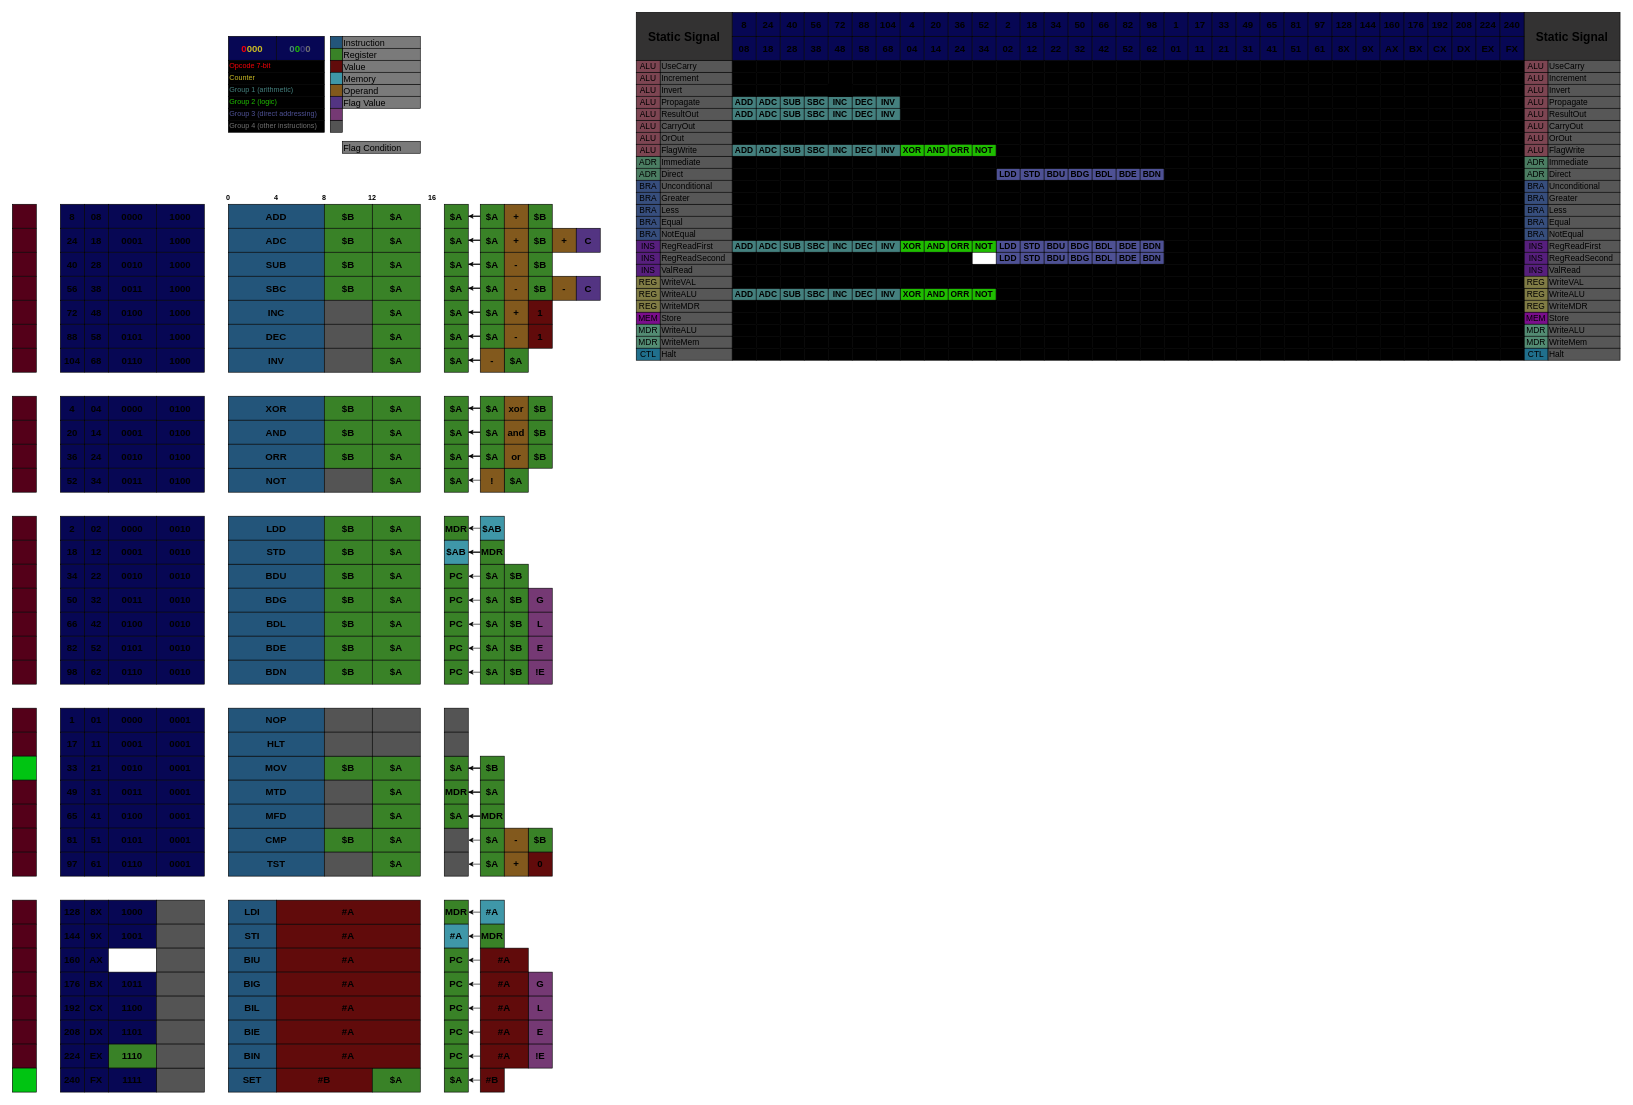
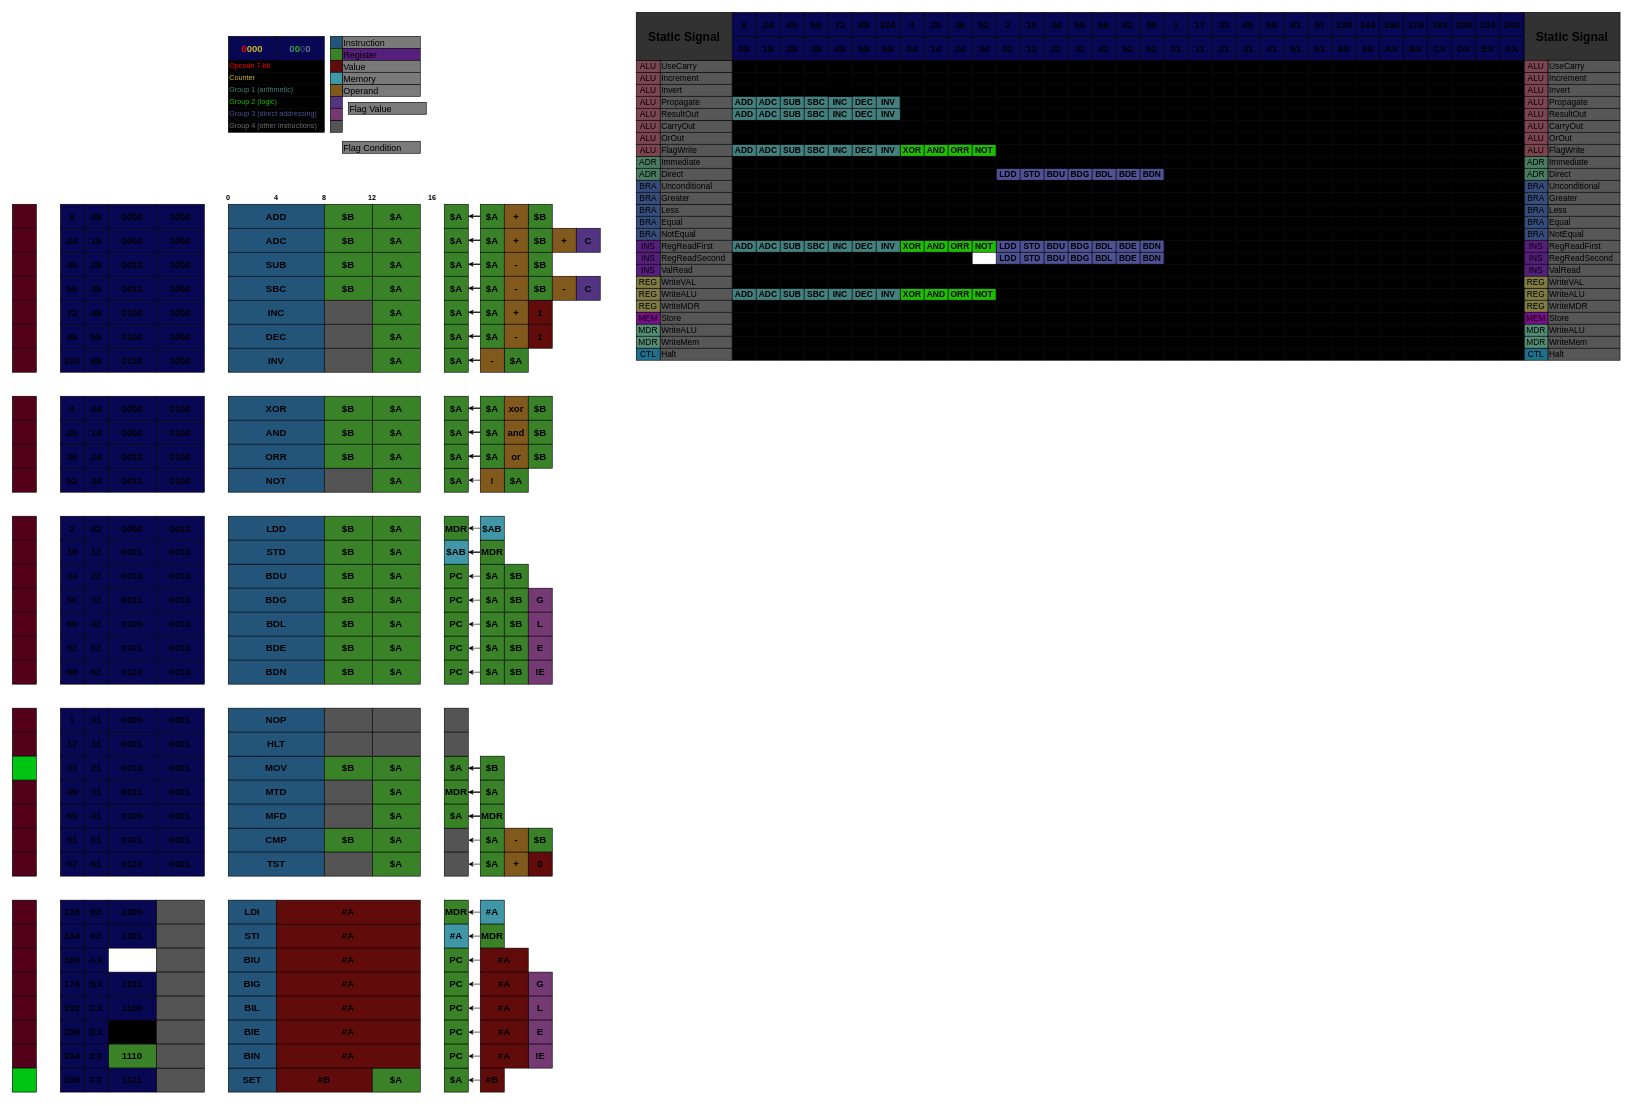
node "Register": fillcolor #7a7a7a -> #571f7d
node "Flag Value": moved (381, 102) -> (387, 108)
node "1101": fillcolor #070754 -> #000000
